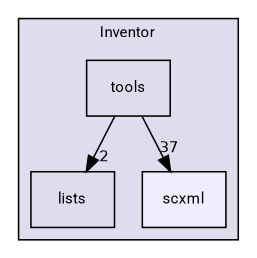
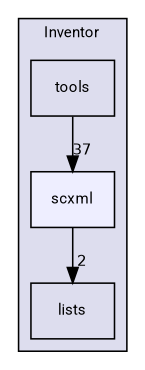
edge "tools" -> "lists": now "scxml" -> "lists"
